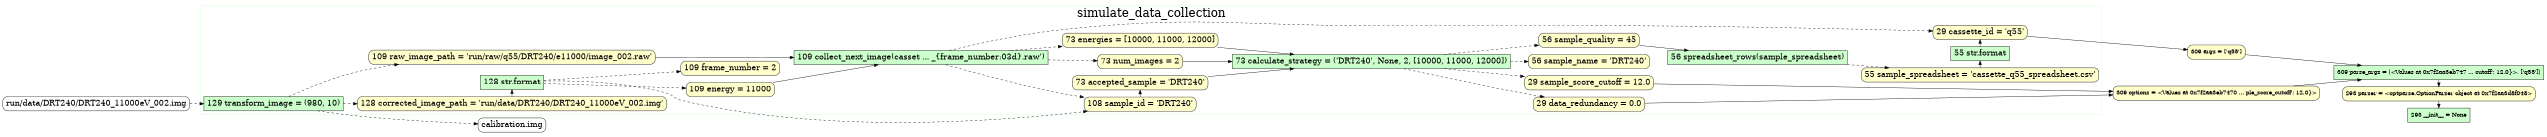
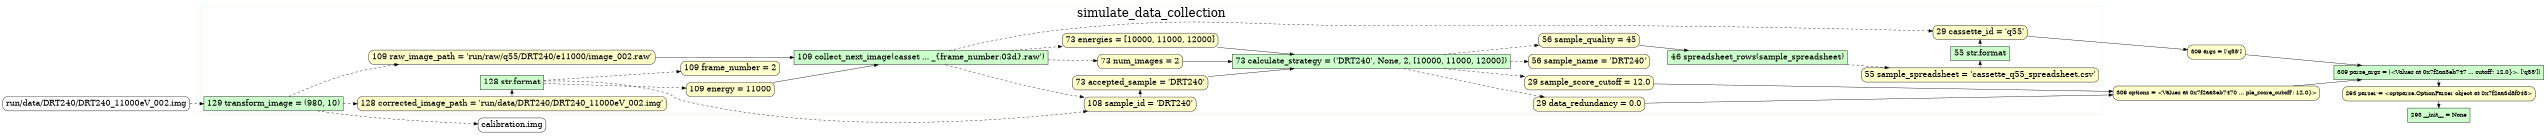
node "56 spreadsheet_rows(sample_spreadsheet)": label "56 spreadsheet_rows(sample_spreadsheet)" -> "46 spreadsheet_rows(sample_spreadsheet)"
